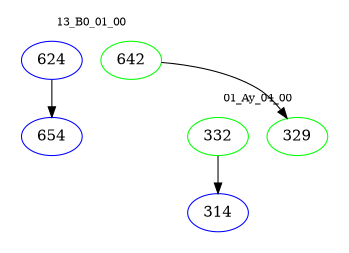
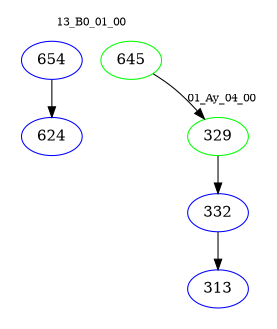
node "642": label "642" -> "645"
edge "624" -> "654": reversed
node "332": color green -> blue
edge "329" -> "332": added
node "314": label "314" -> "313"
